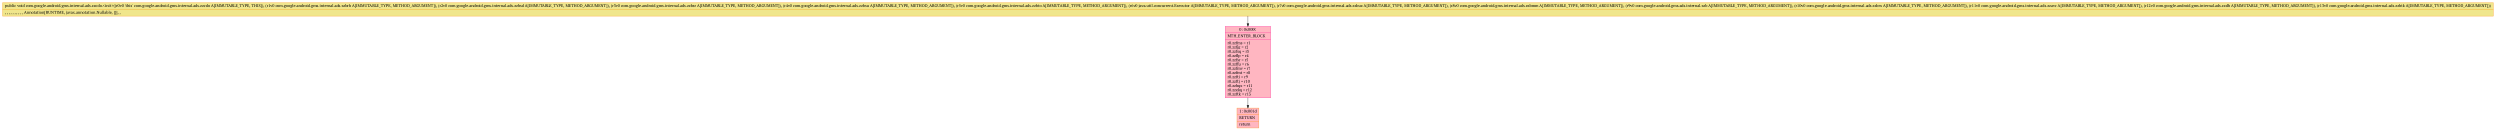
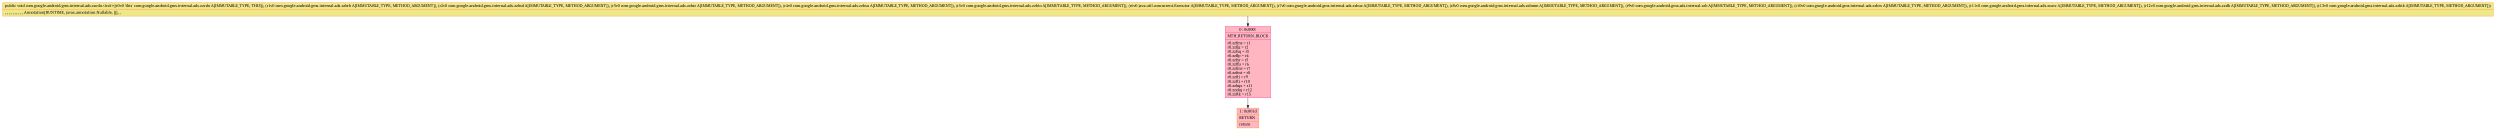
node "0: 0x0000": text "MTH_ENTER_BLOCK" -> "MTH_RETURN_BLOCK"
